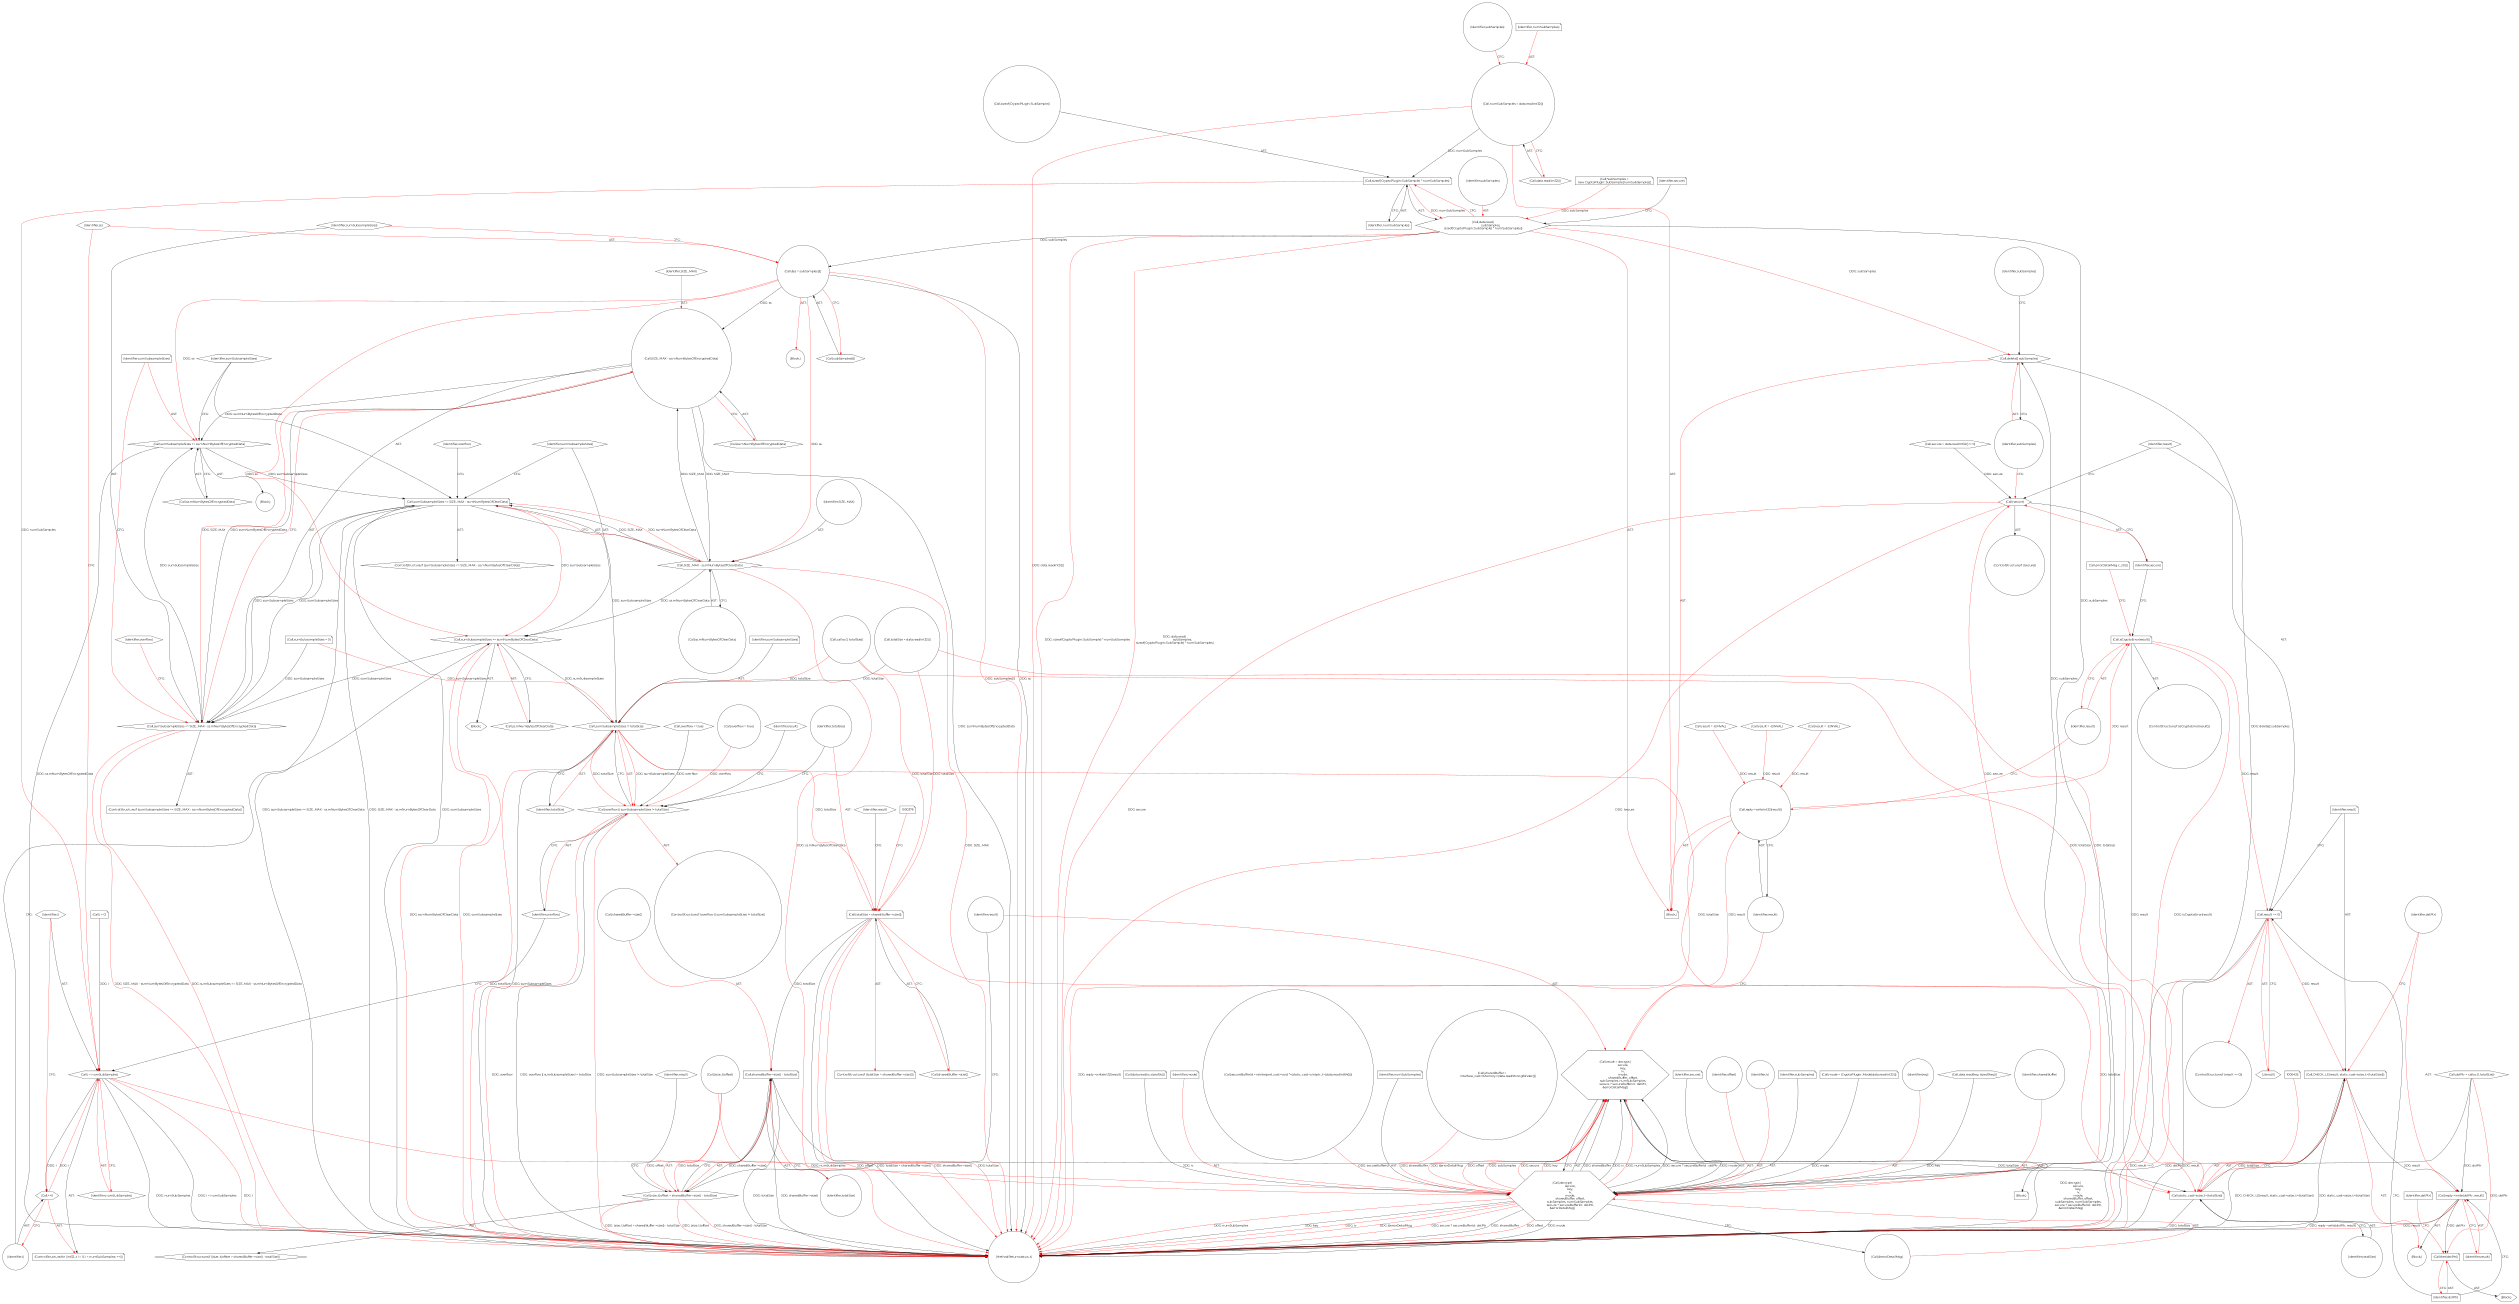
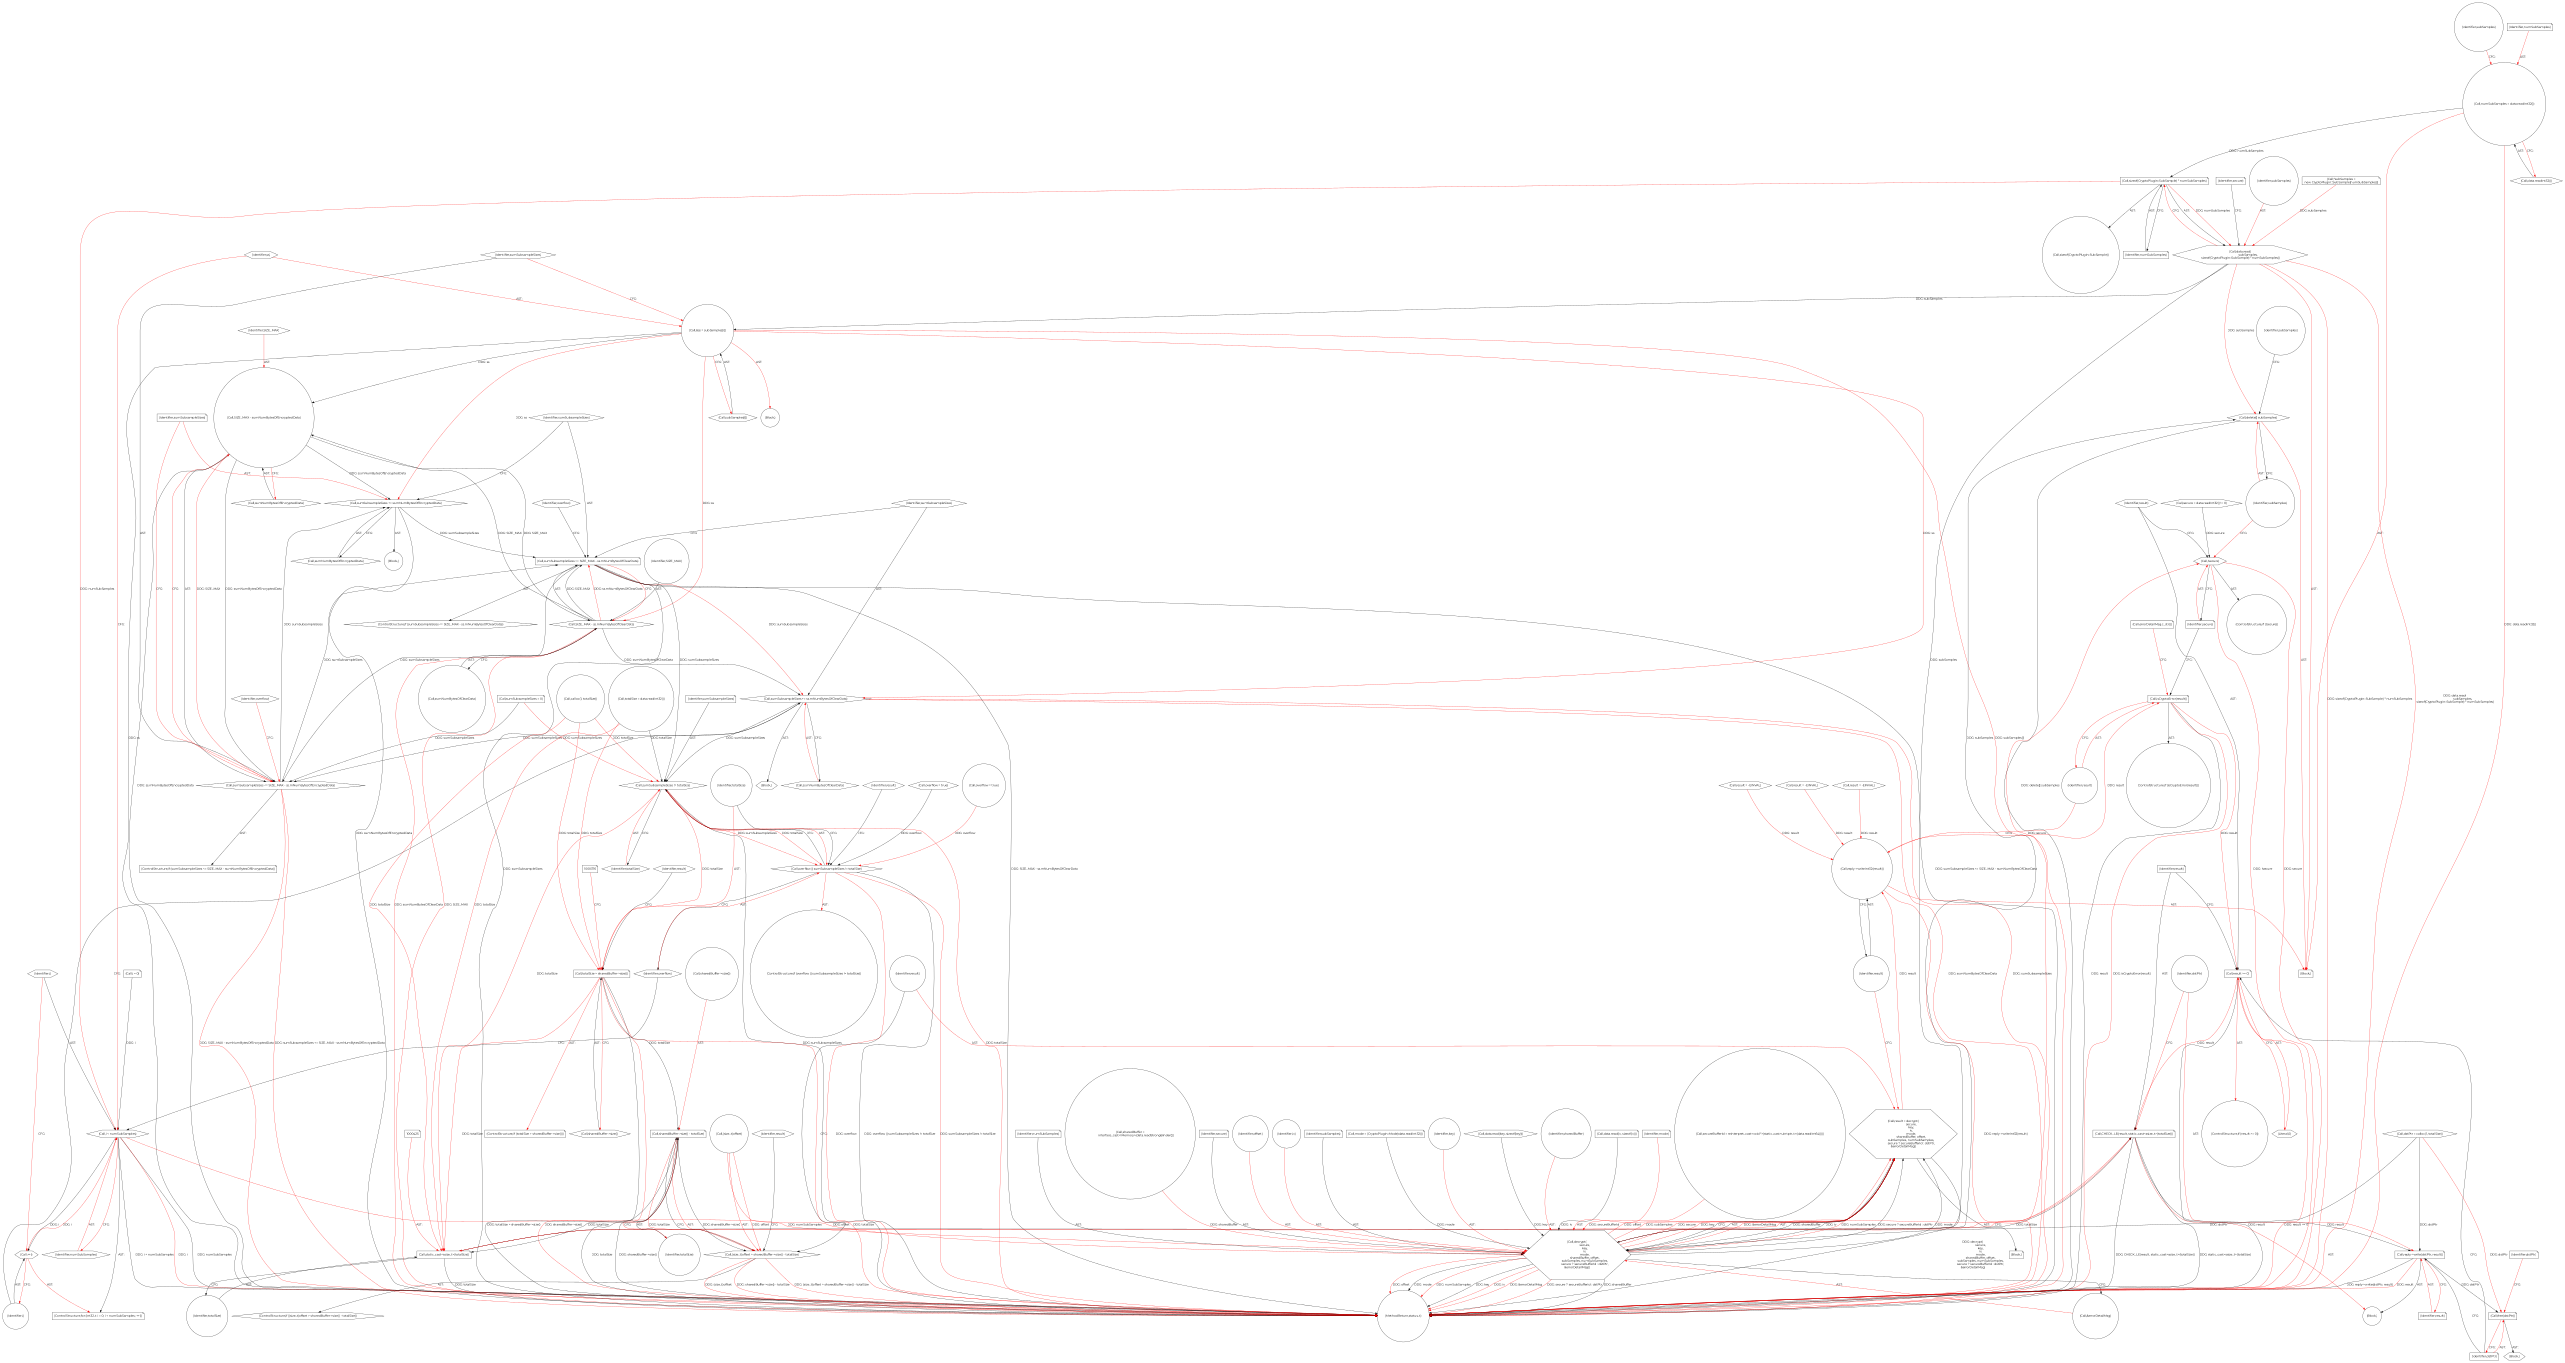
edge "(Call,sizeof(CryptoPlugin::SubSample))" -> "(Call,sizeof(CryptoPlugin::SubSample) * numSubSamples)": reversed
